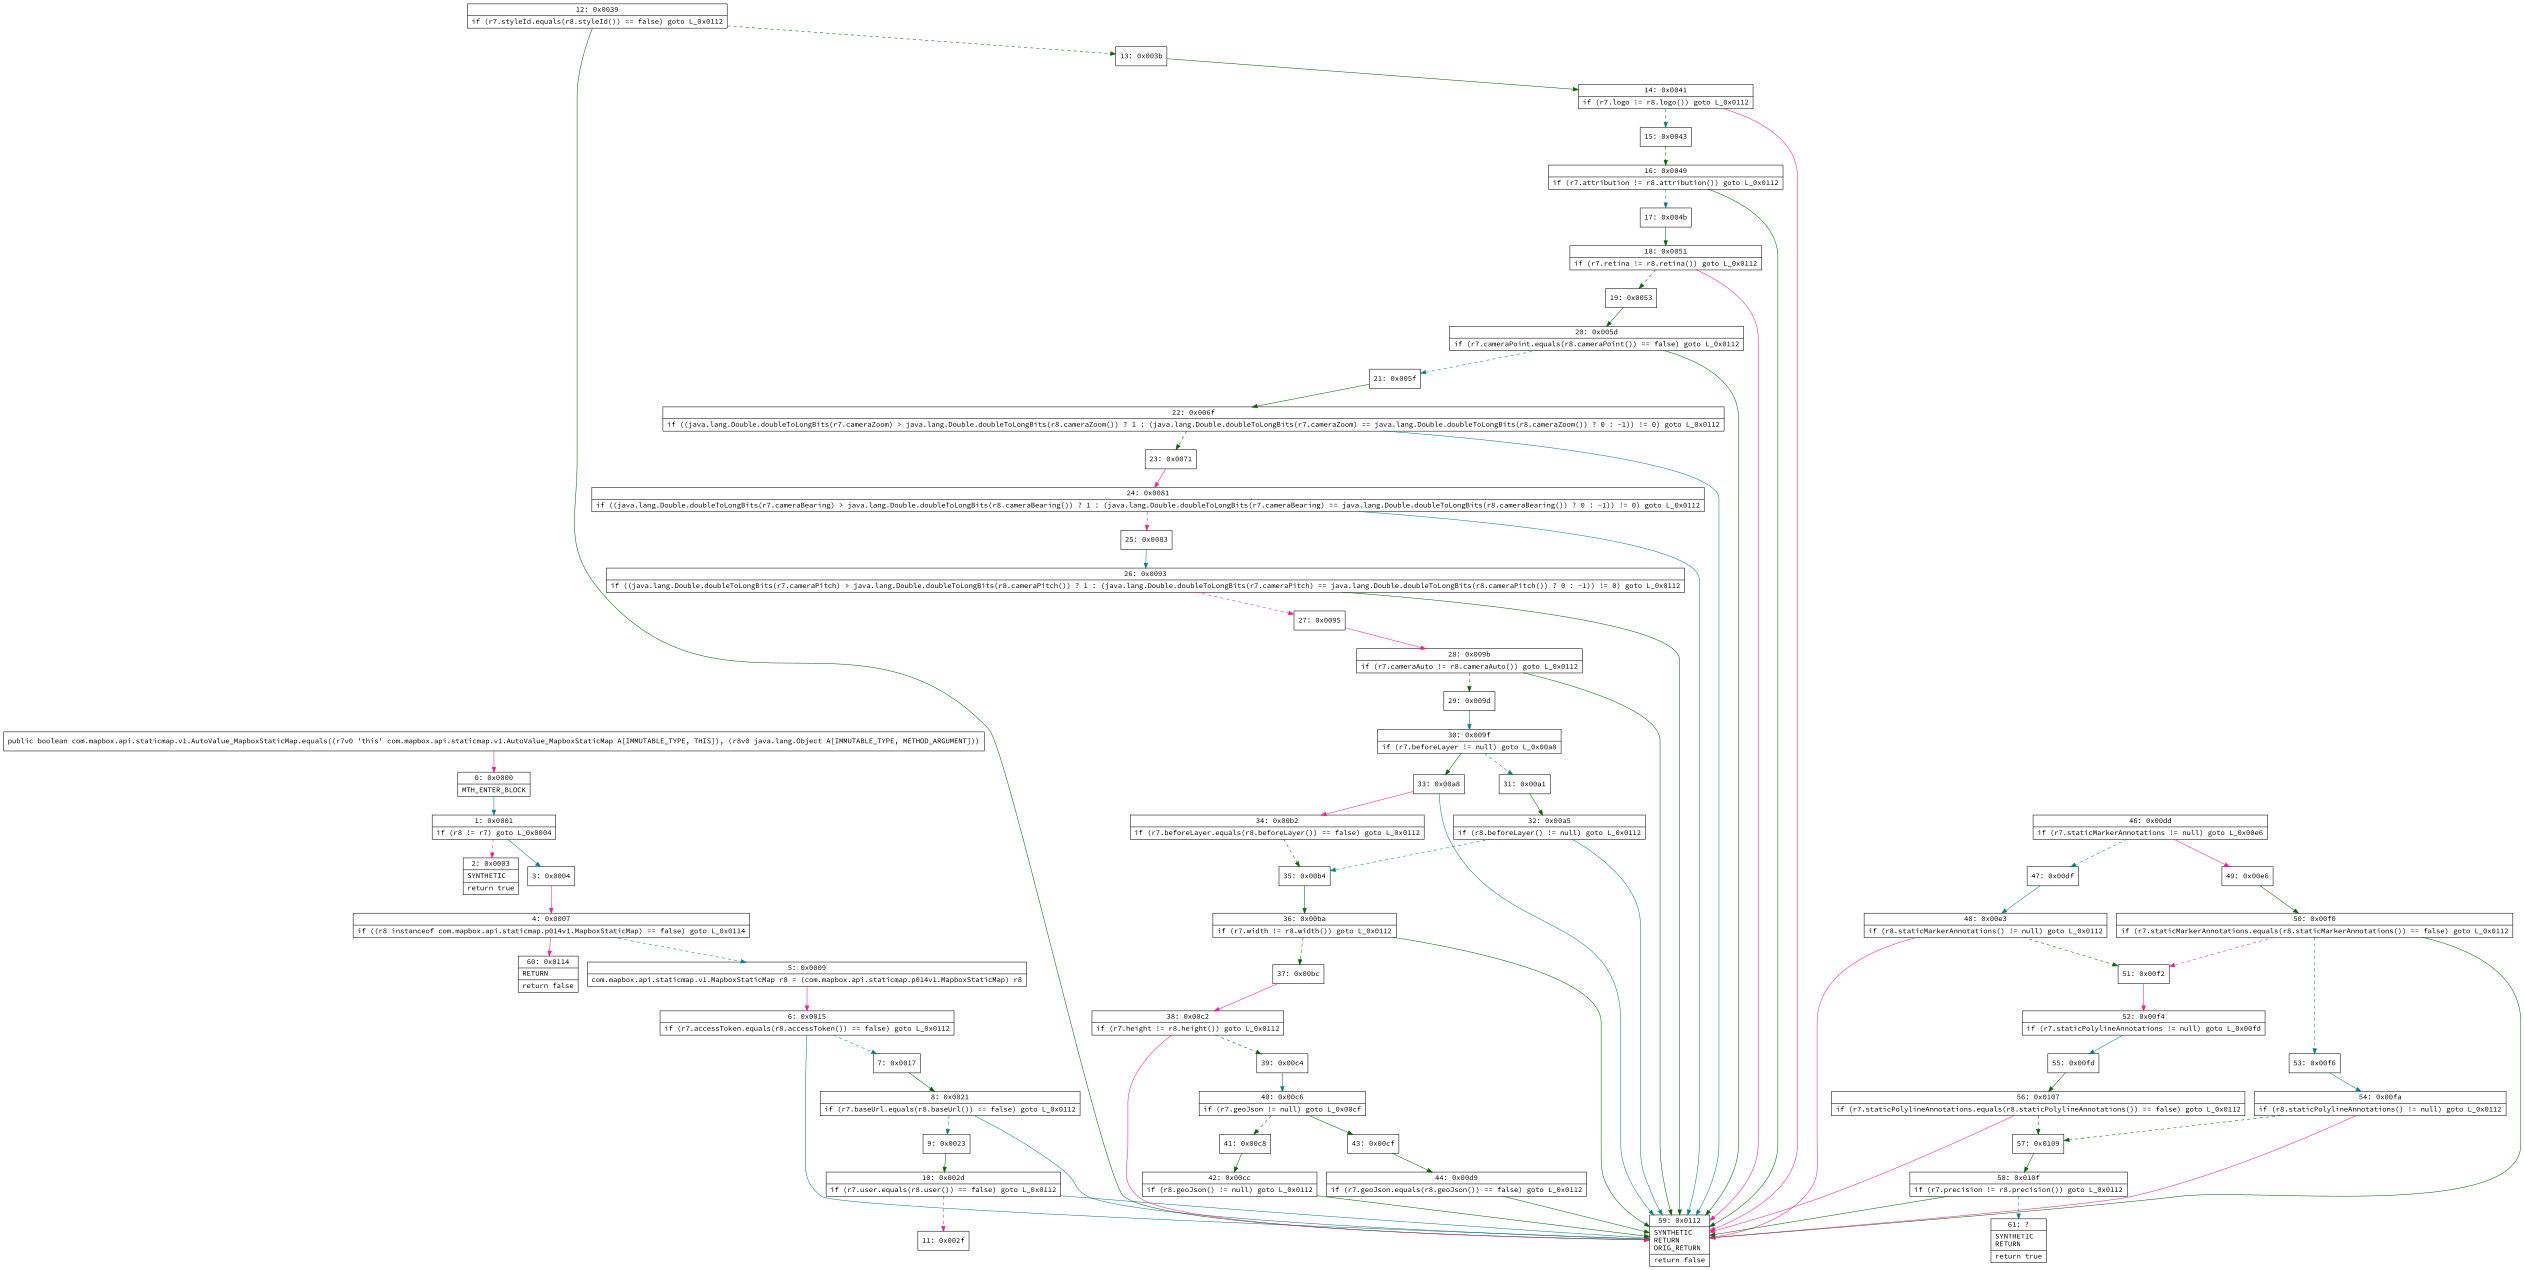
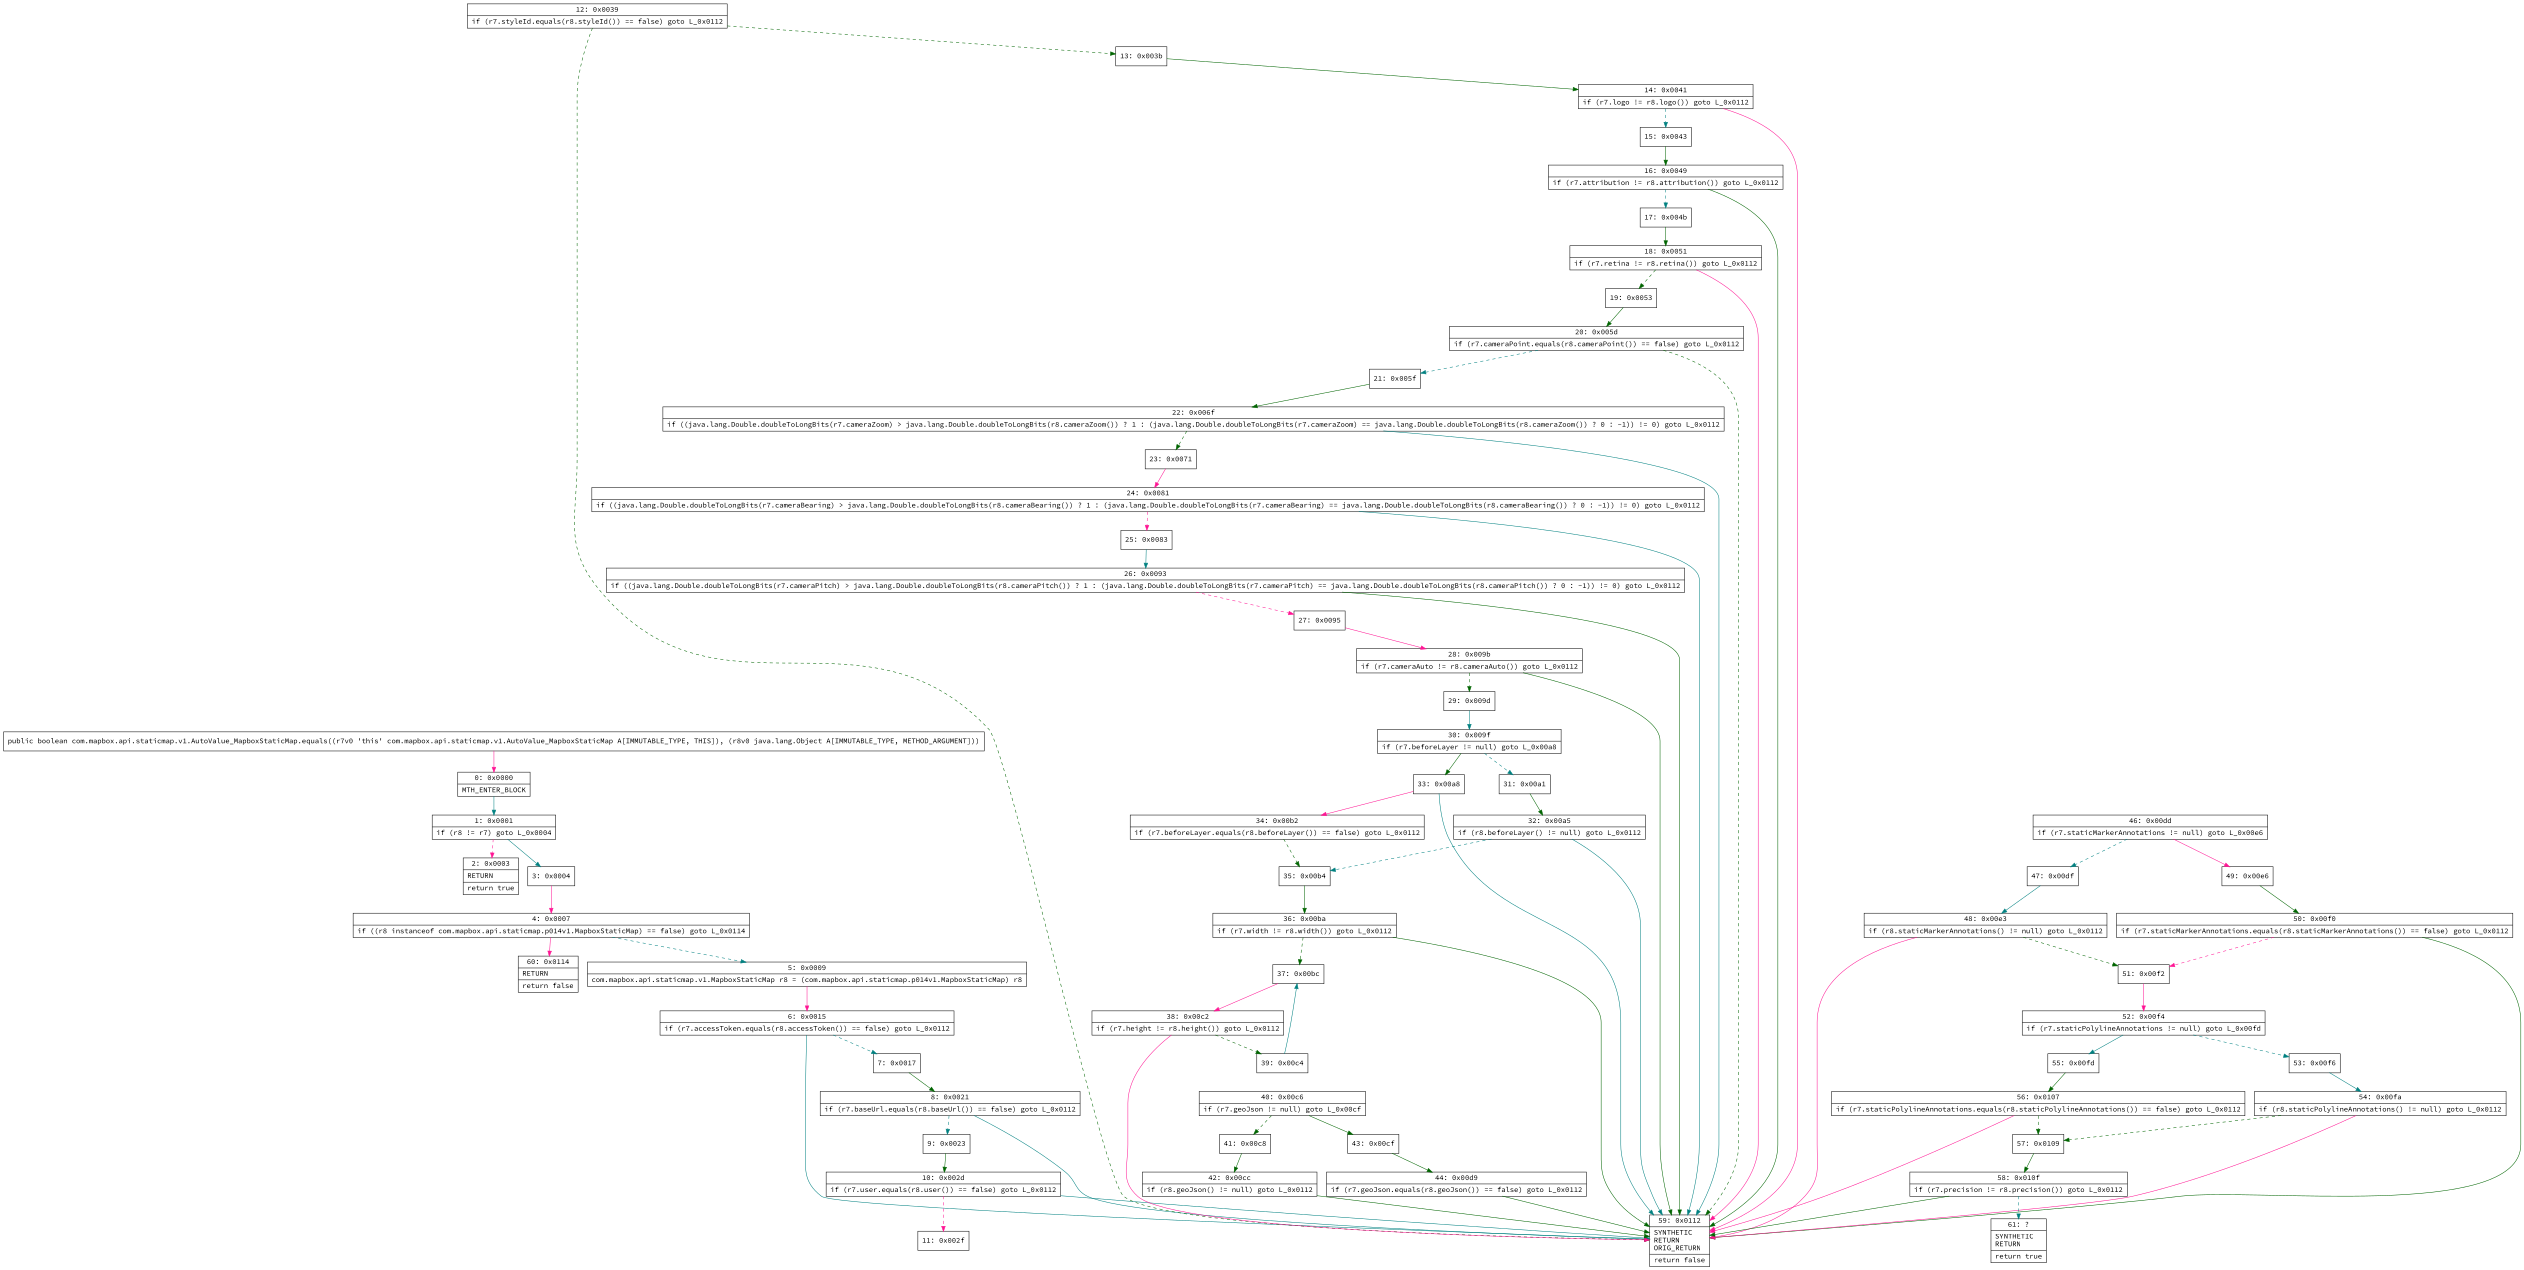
edge "15: 0x0043" -> "16: 0x0049": style dashed -> solid
edge "12: 0x0039" -> "59: 0x0112": style solid -> dashed
edge "20: 0x005d" -> "59: 0x0112": style solid -> dashed
node "2: 0x0003": text "SYNTHETIC" -> "RETURN"
edge "50: 0x00f0" -> "53: 0x00f6": now "52: 0x00f4" -> "53: 0x00f6"
edge "39: 0x00c4" -> "40: 0x00c6": now "39: 0x00c4" -> "37: 0x00bc"
